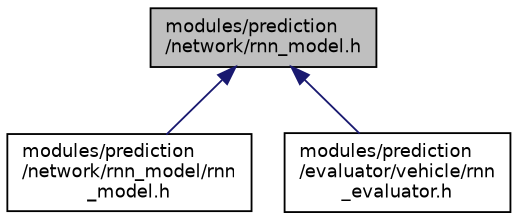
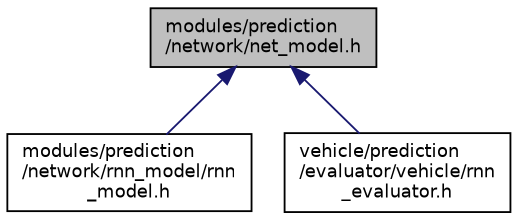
node "modules/prediction /network/rnn_model.h": label "modules/prediction /network/rnn_model.h" -> "modules/prediction /network/net_model.h"
node "modules/prediction /evaluator/vehicle/rnn _evaluator.h": label "modules/prediction /evaluator/vehicle/rnn _evaluator.h" -> "vehicle/prediction /evaluator/vehicle/rnn _evaluator.h"
